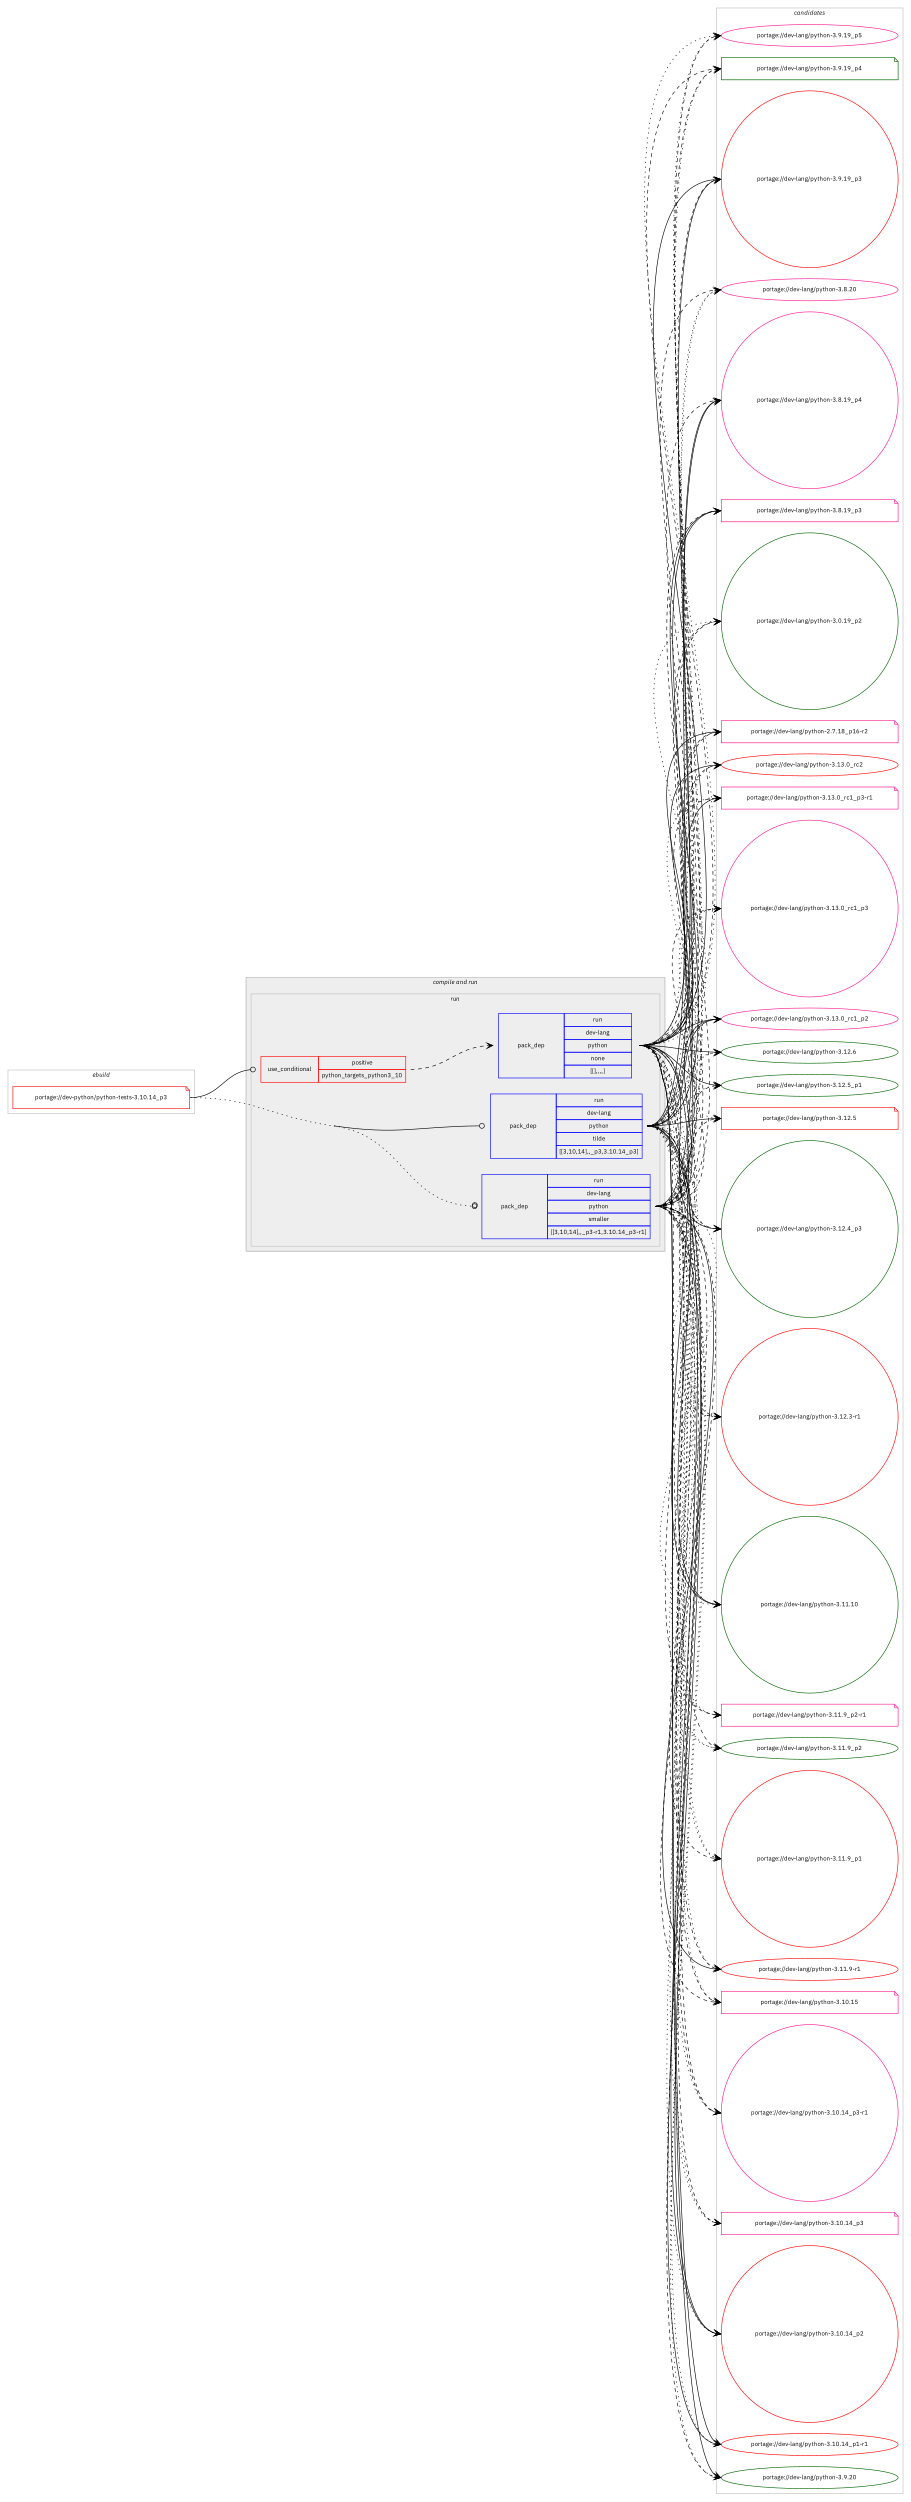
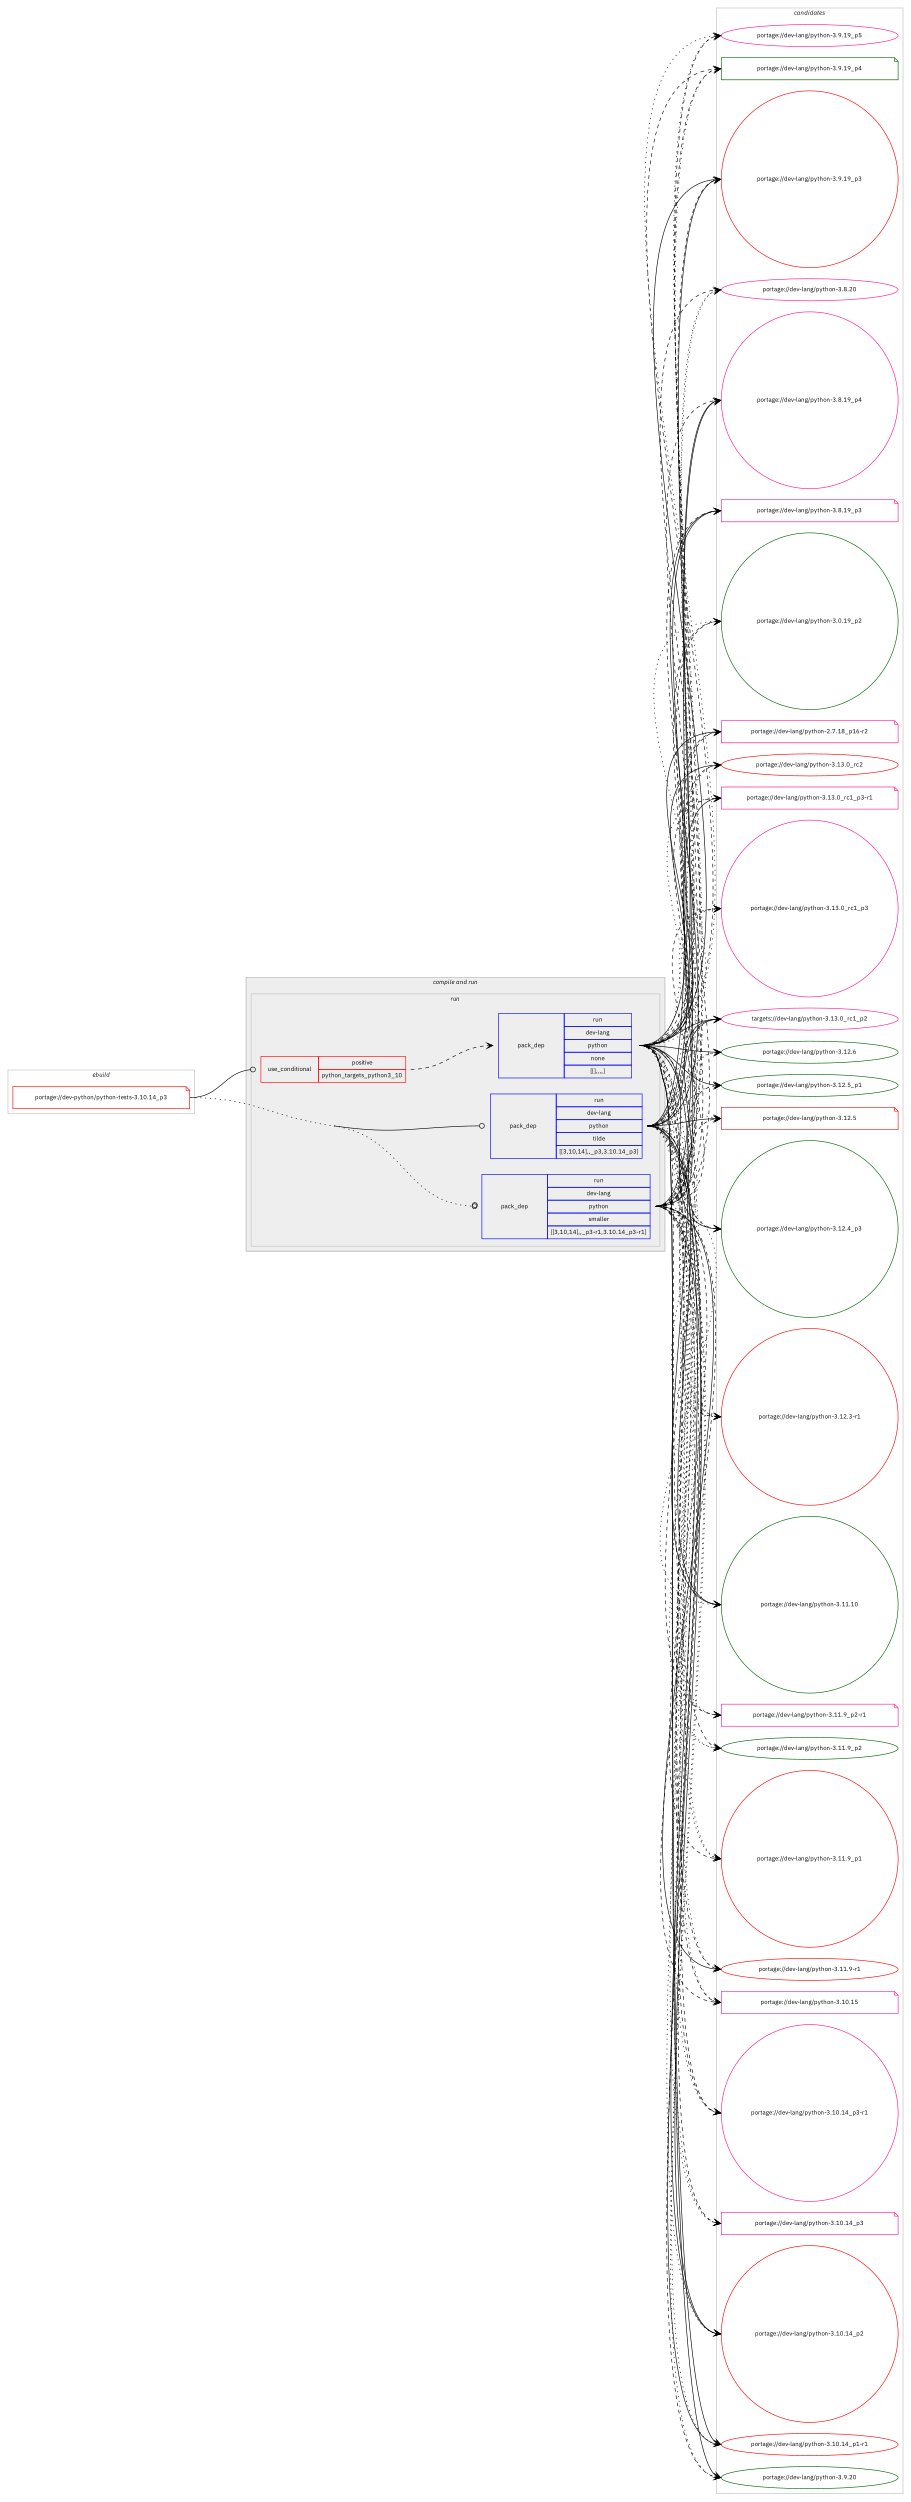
node "portage://dev-lang/python-3.13.0_rc1_p2": label "portage://dev-lang/python-3.13.0_rc1_p2" -> "targets://dev-lang/python-3.13.0_rc1_p2"
